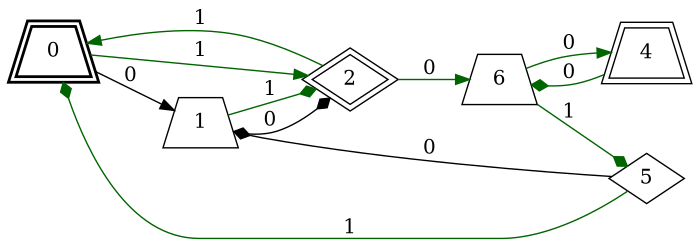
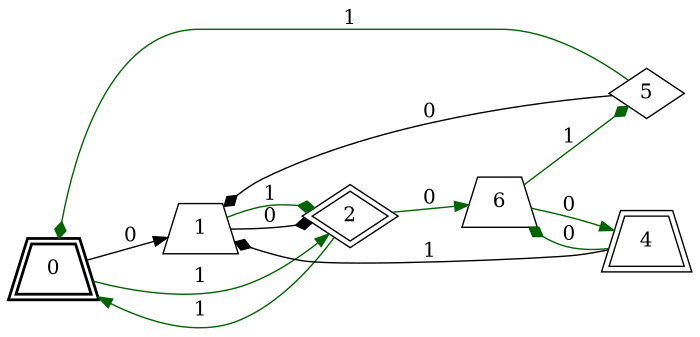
edge "4" -> "1": added, label "1"
